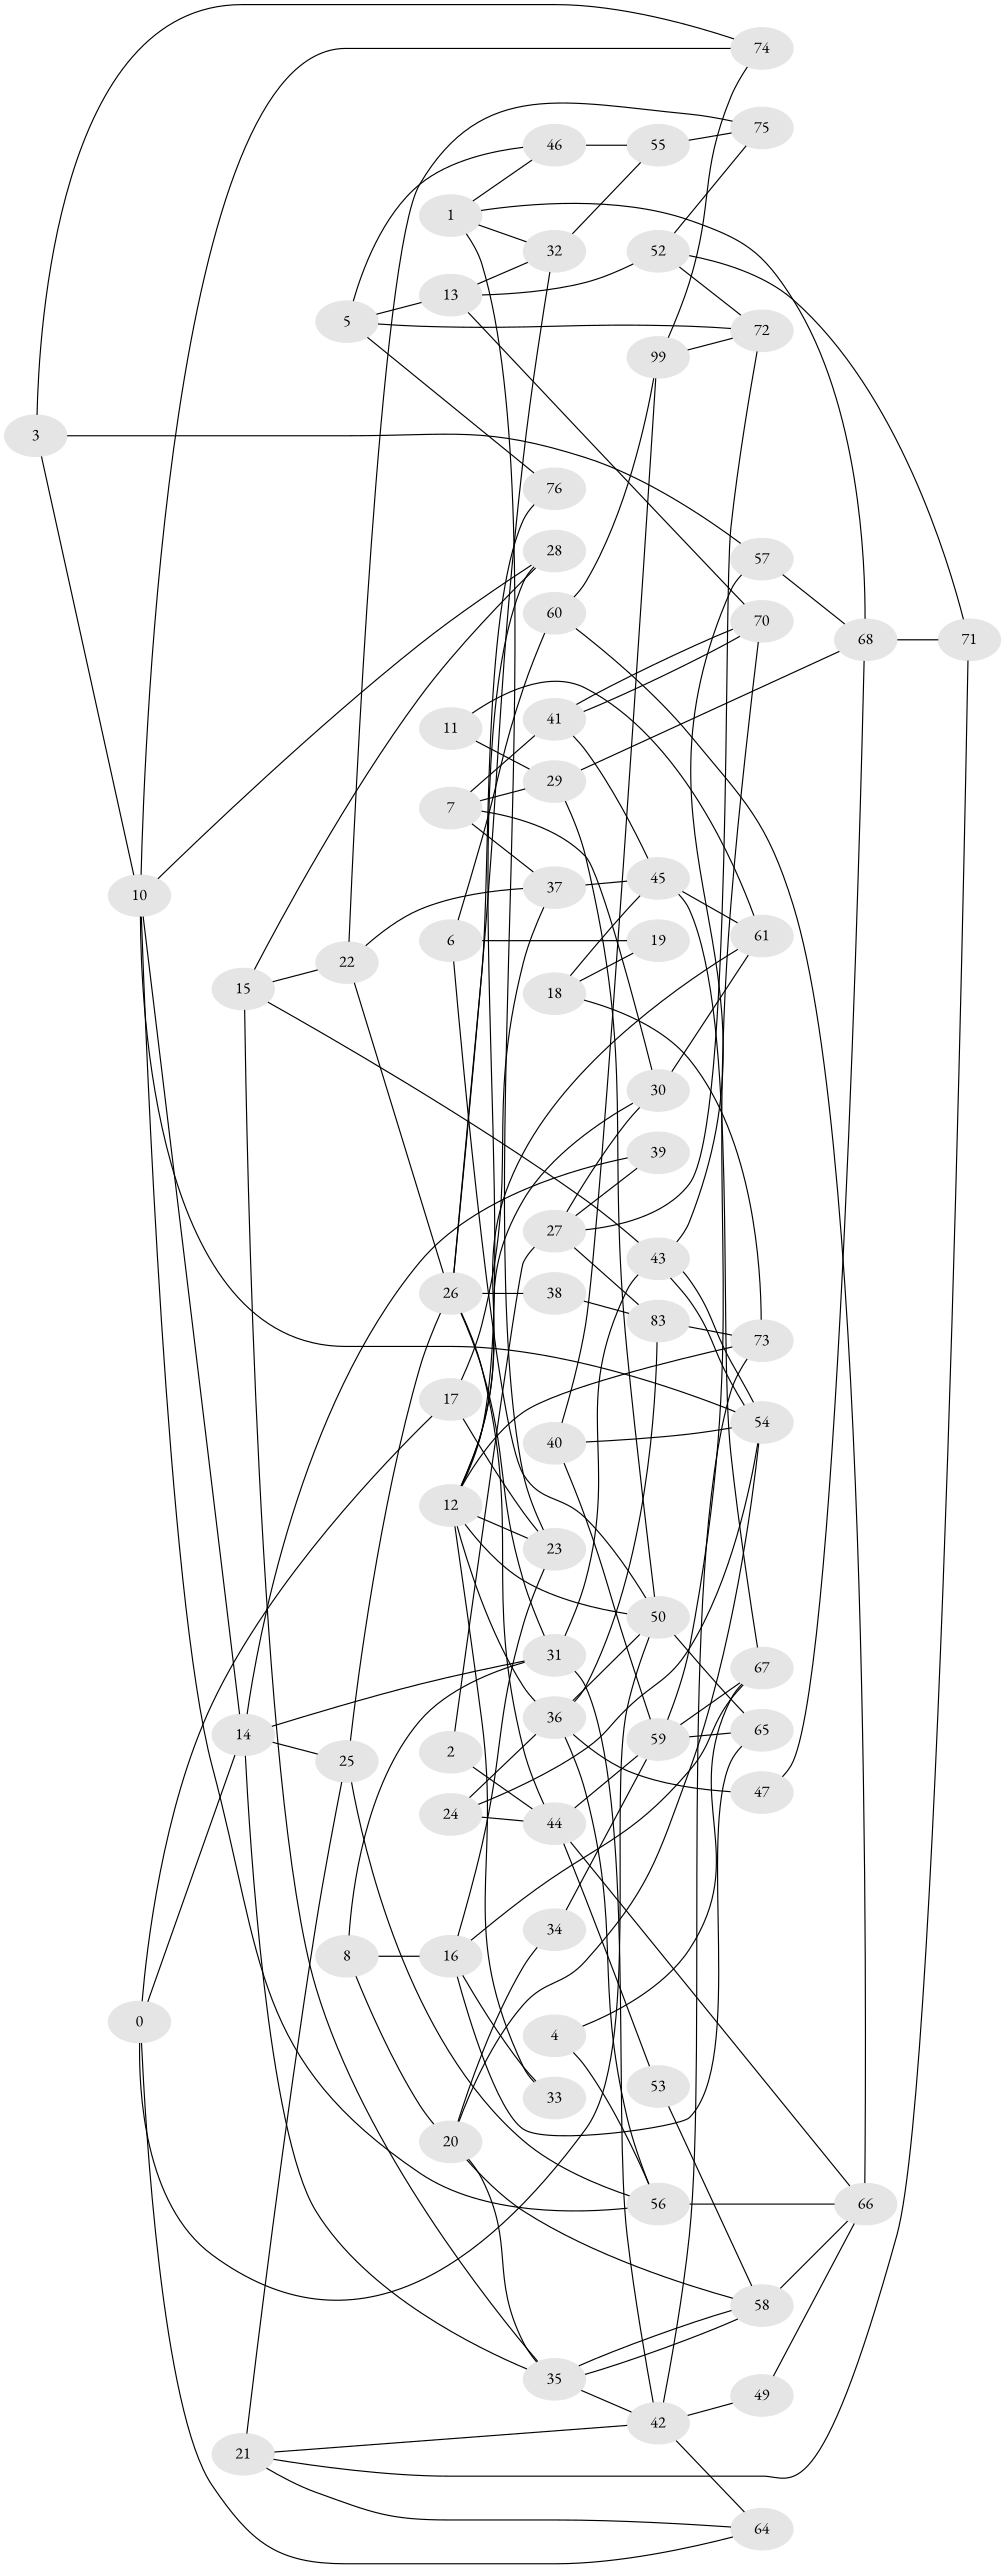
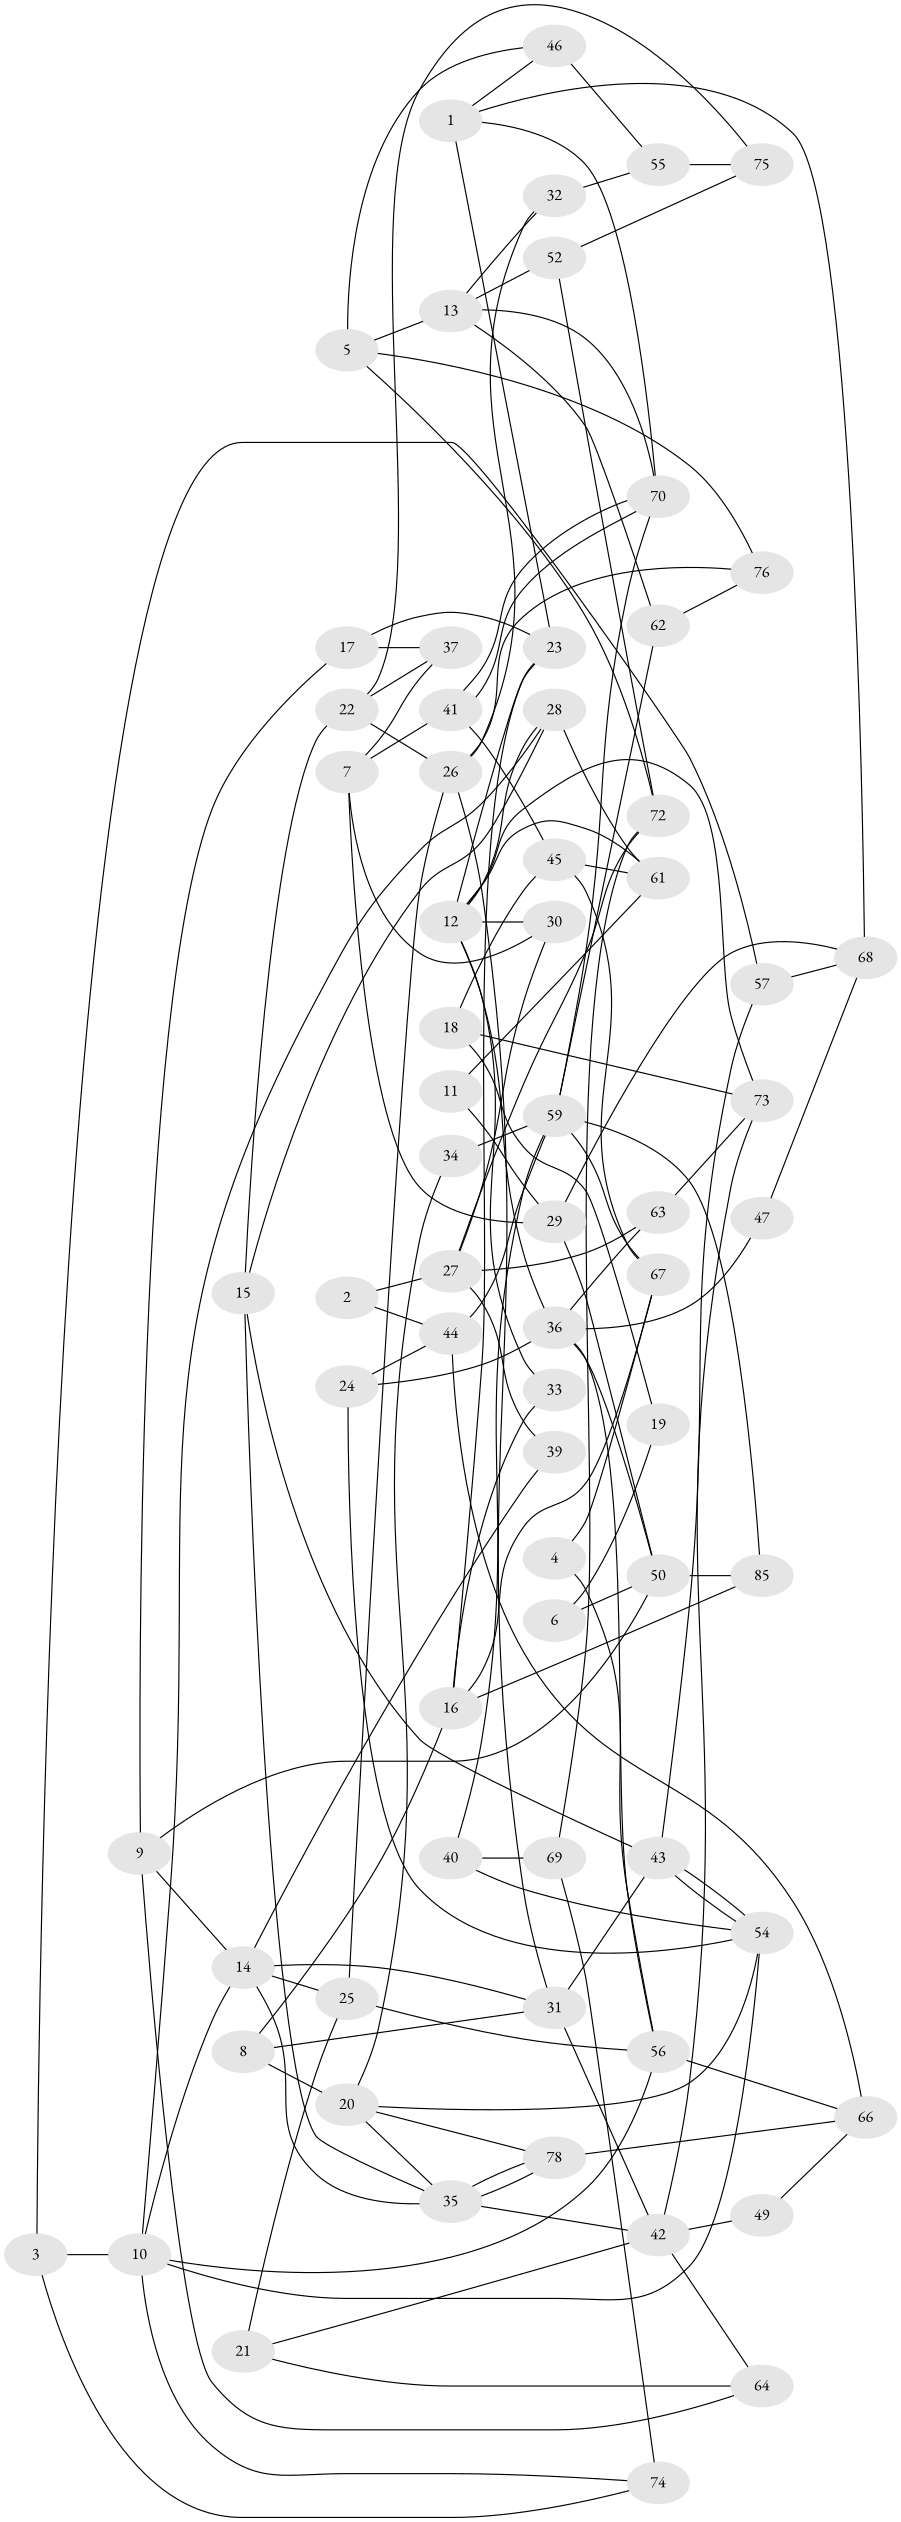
edge "1" -- "32": now "1" -- "70"
node "99": label "99" -> "69"
node "60": removed
node "62": added
node "71": removed
edge "45" -- "37": removed
edge "61" -- "30": now "61" -- "28"
node "38": removed
node "83": label "83" -> "63"
edge "26" -- "44": removed
edge "12" -- "50": removed
node "65": label "65" -> "85"
node "0": label "0" -> "9"
node "53": removed
node "58": label "58" -> "78"
